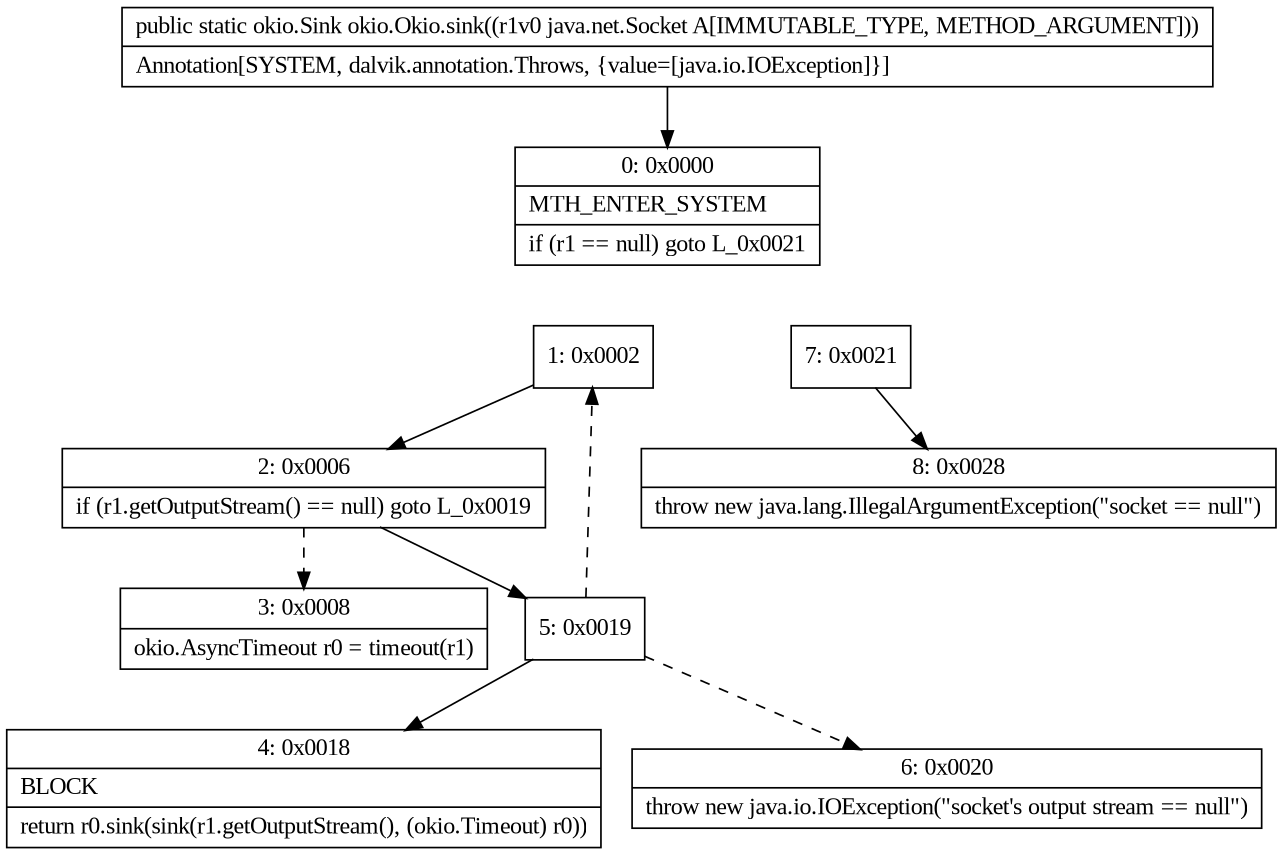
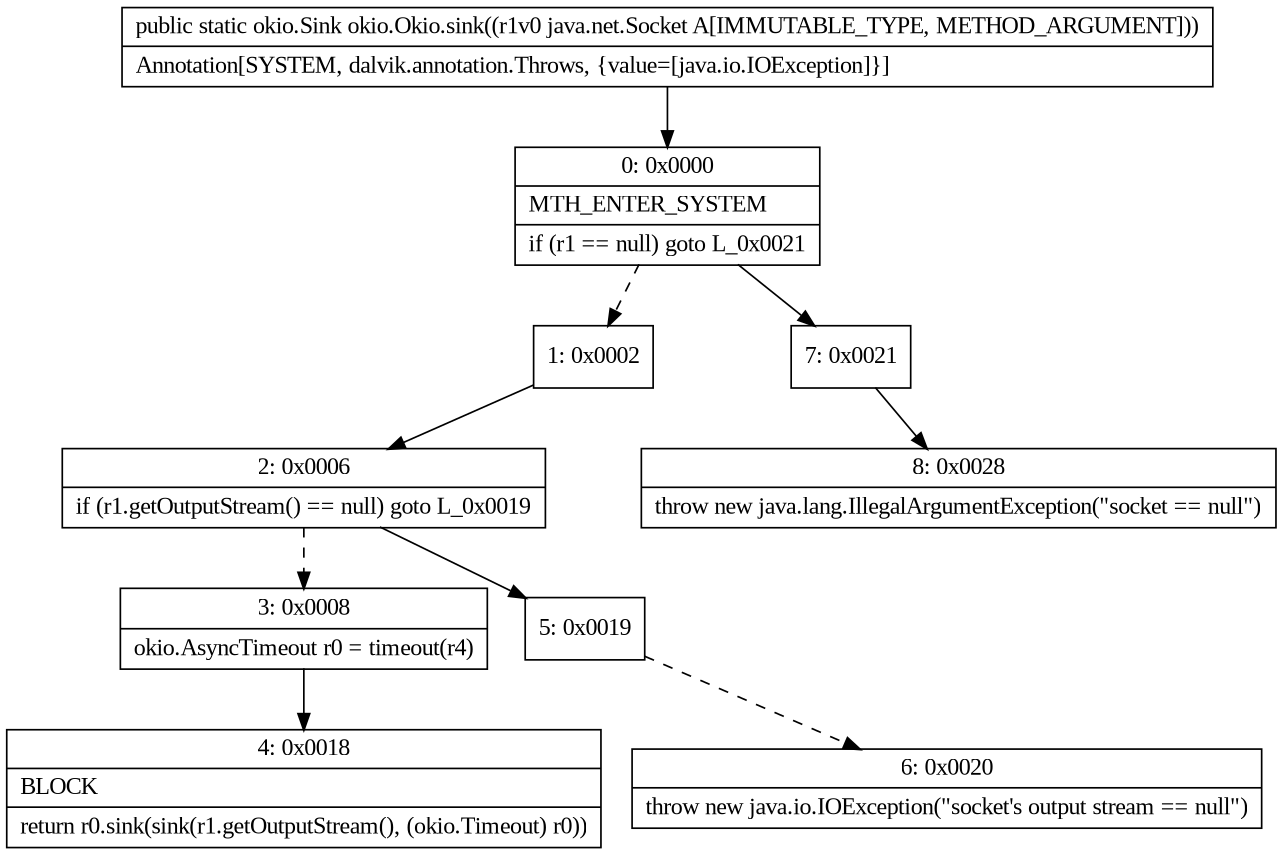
edge "0: 0x0000" -> "7: 0x0021": added
edge "5: 0x0019" -> "1: 0x0002": now "0: 0x0000" -> "1: 0x0002"
node "3: 0x0008": text "okio.AsyncTimeout r0 = timeout(r1)" -> "okio.AsyncTimeout r0 = timeout(r4)"
edge "5: 0x0019" -> "4: 0x0018": now "3: 0x0008" -> "4: 0x0018"
